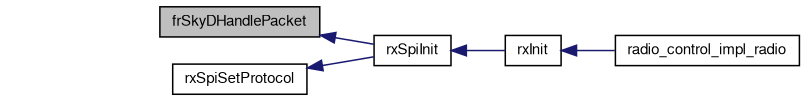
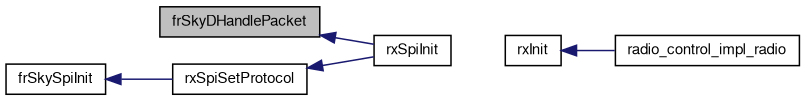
edge "rxInit" -> "rxSpiInit": removed
node "frSkySpiInit": added
